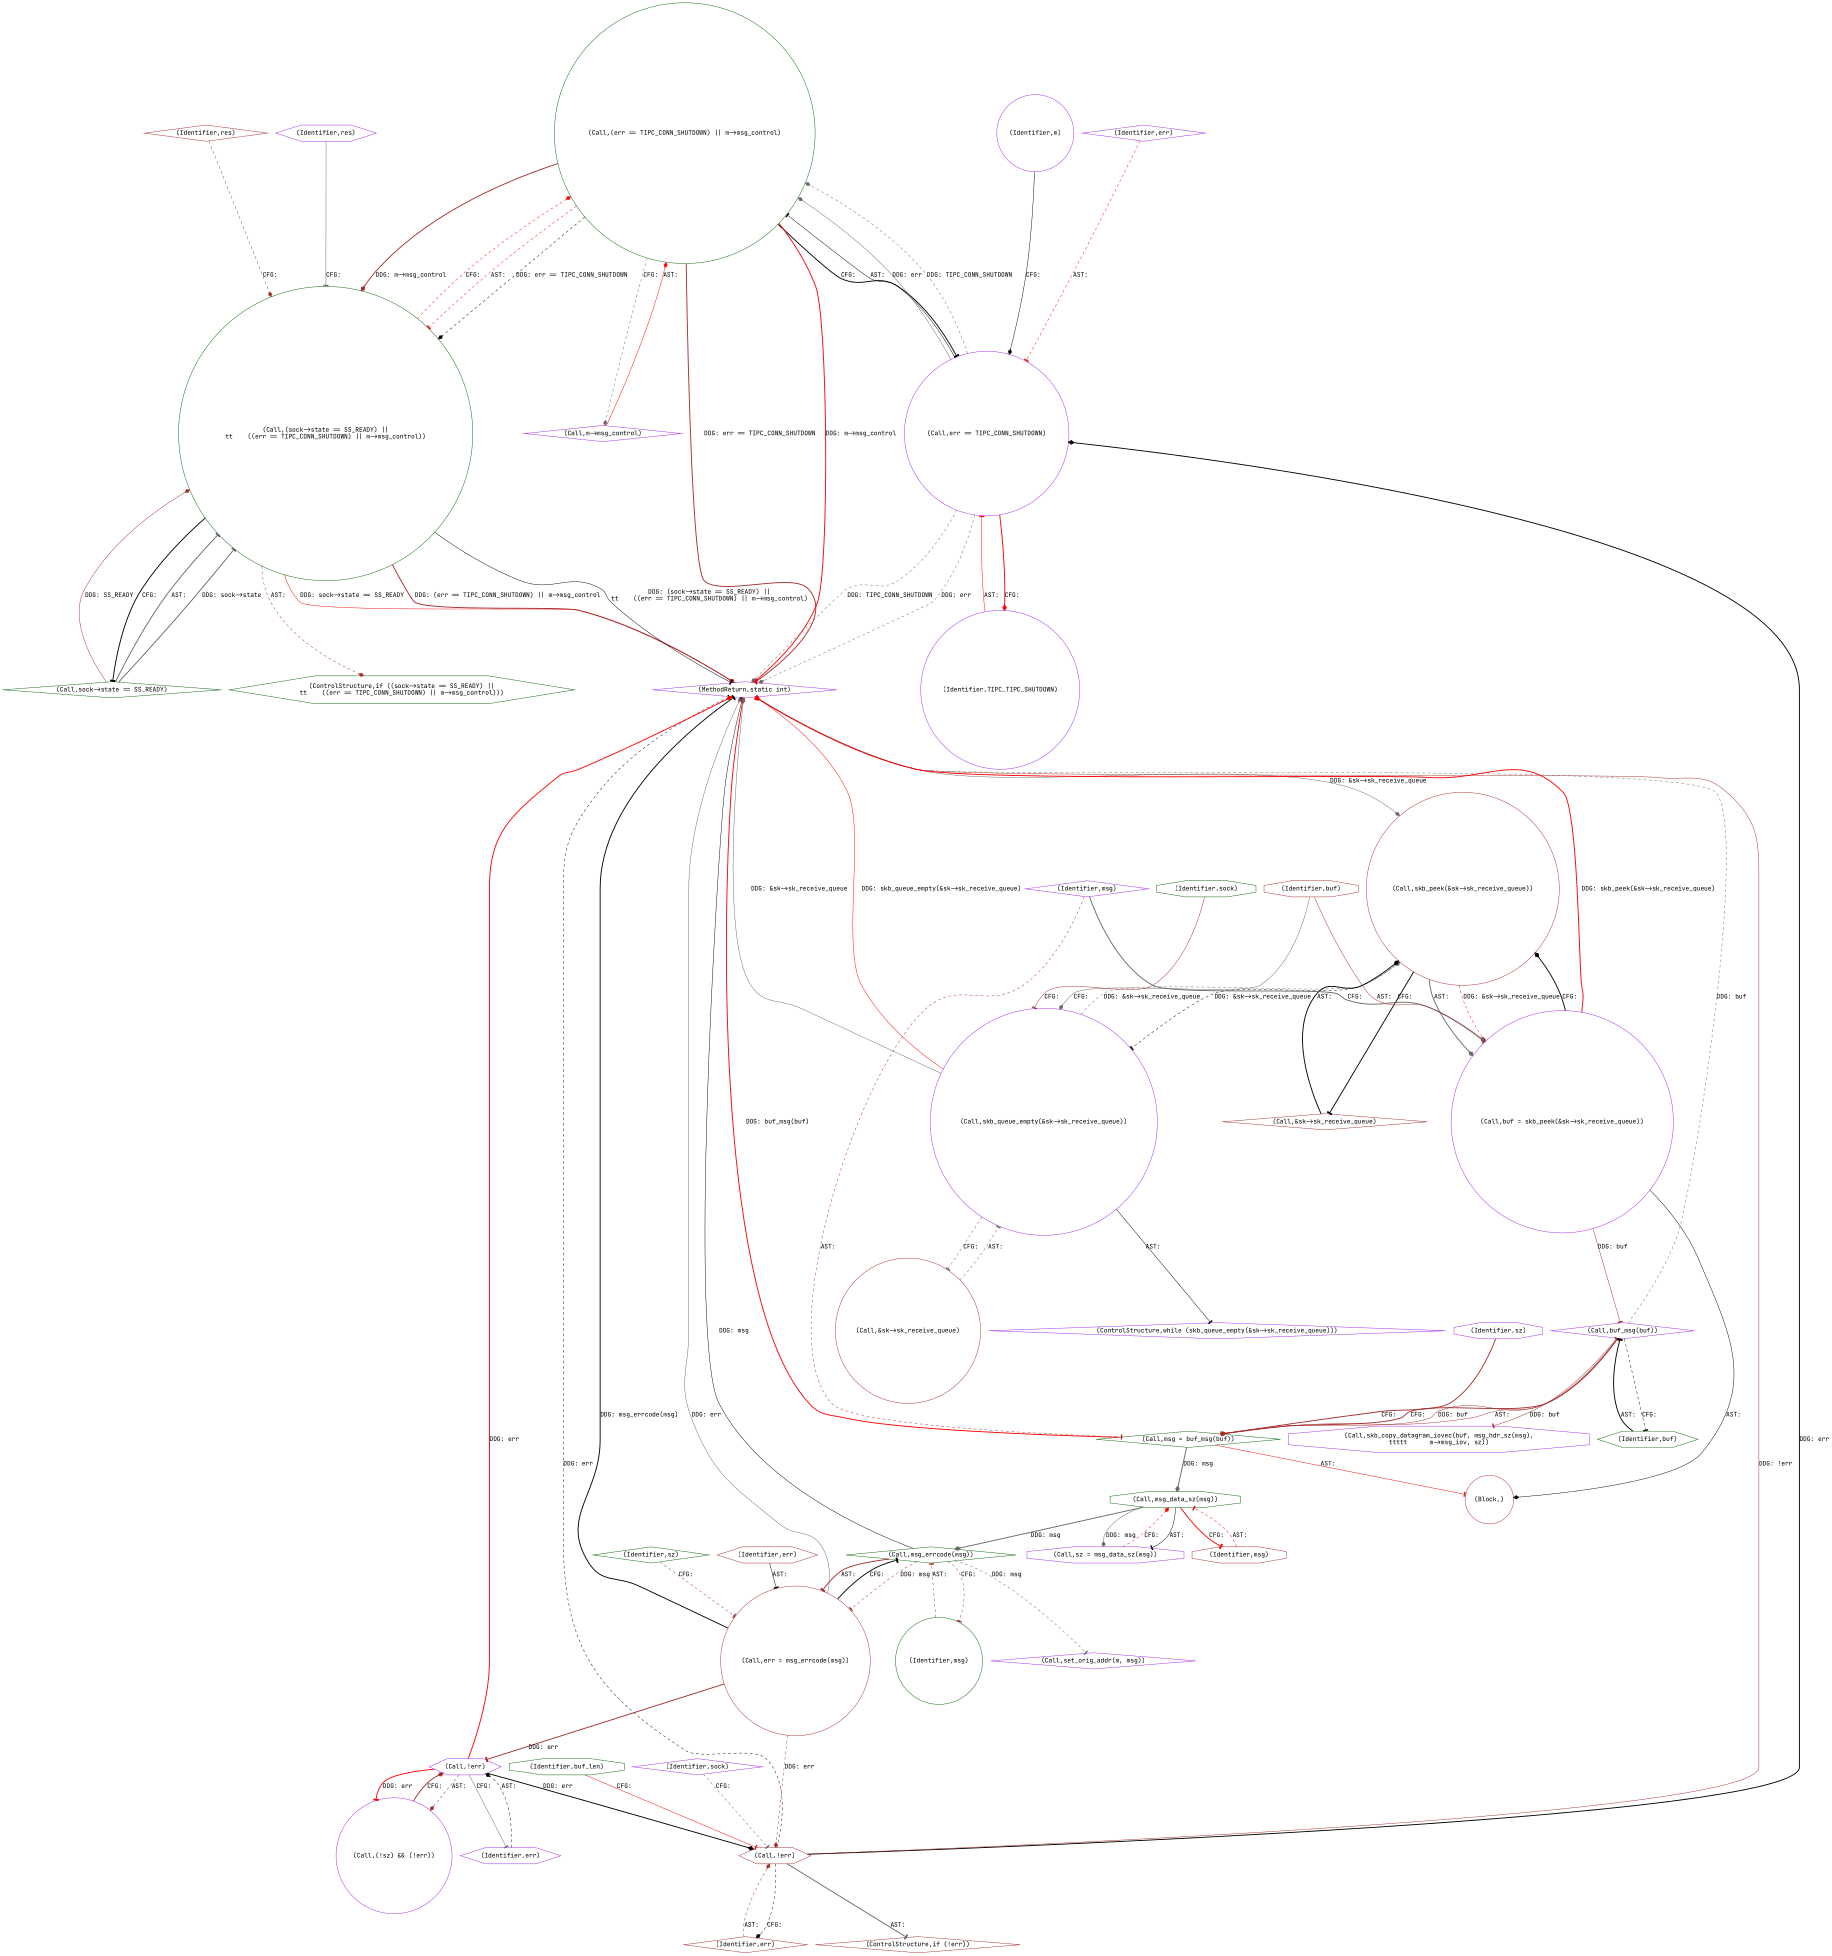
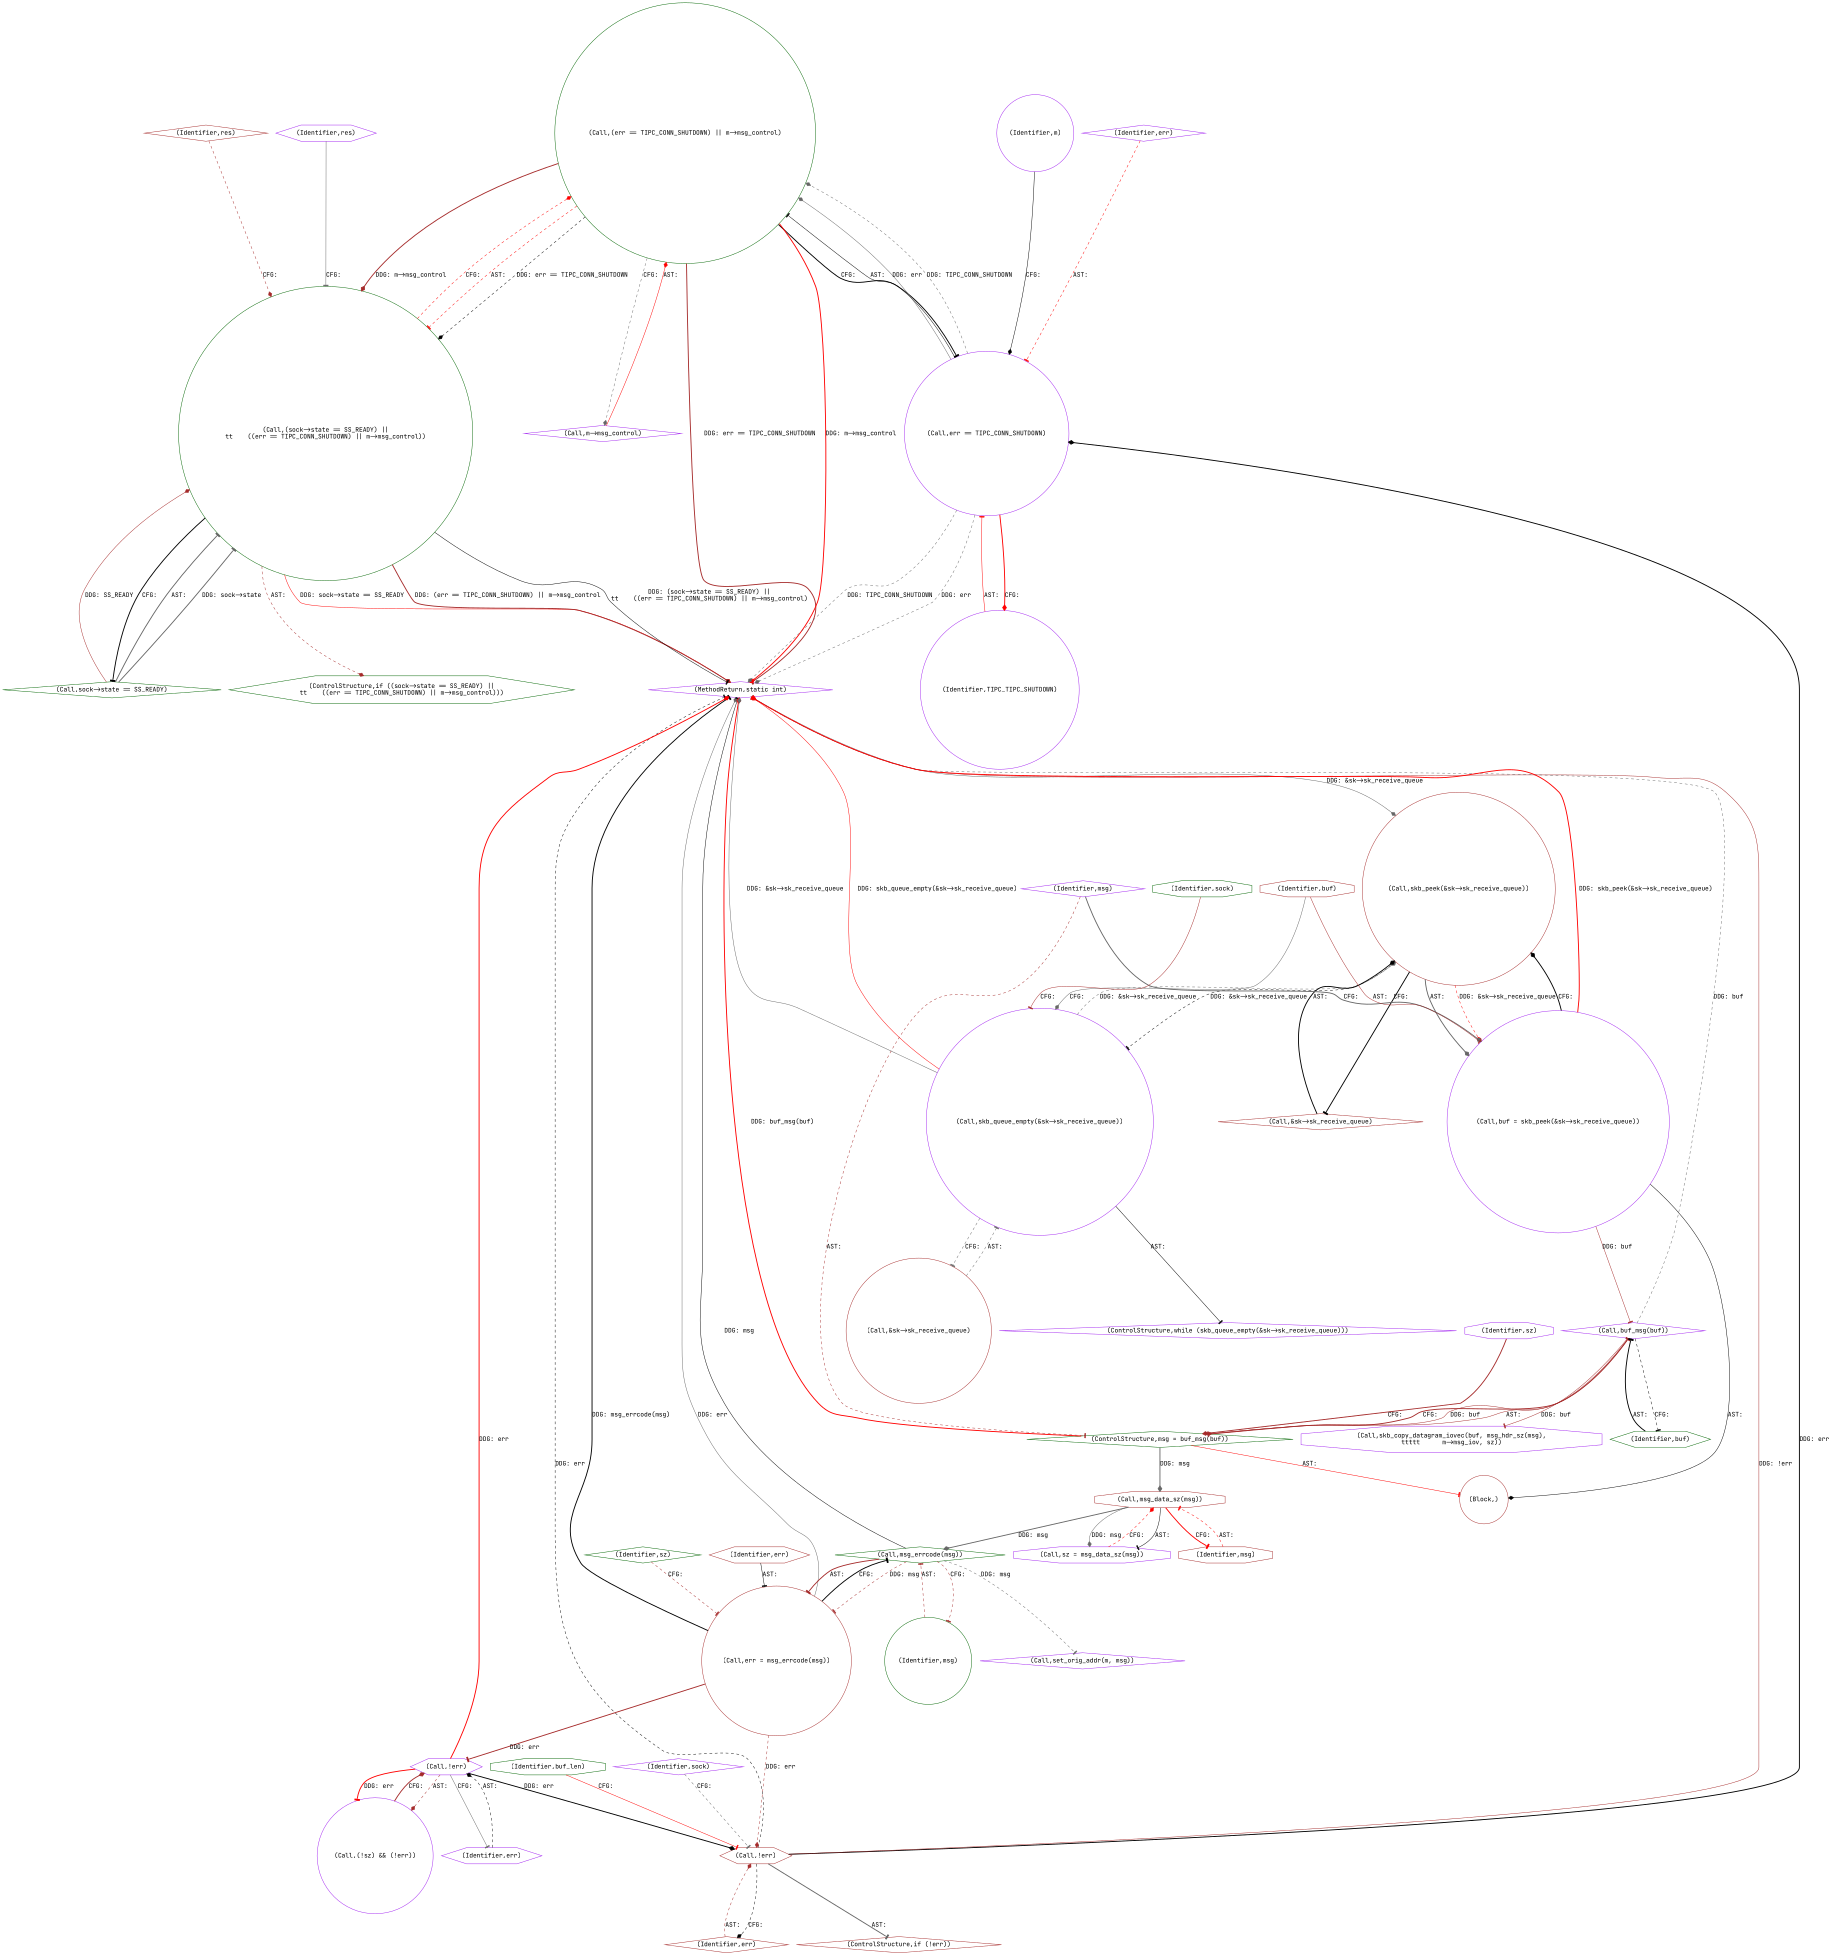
node "(Call,msg = buf_msg(buf))": label "(Call,msg = buf_msg(buf))" -> "(ControlStructure,msg = buf_msg(buf))"
node "(Call,msg_data_sz(msg))": color darkgreen -> brown
